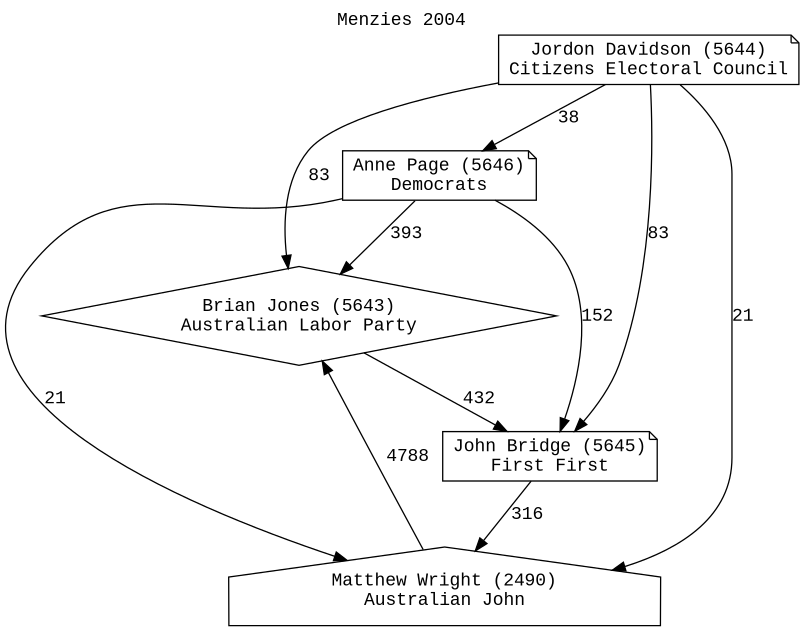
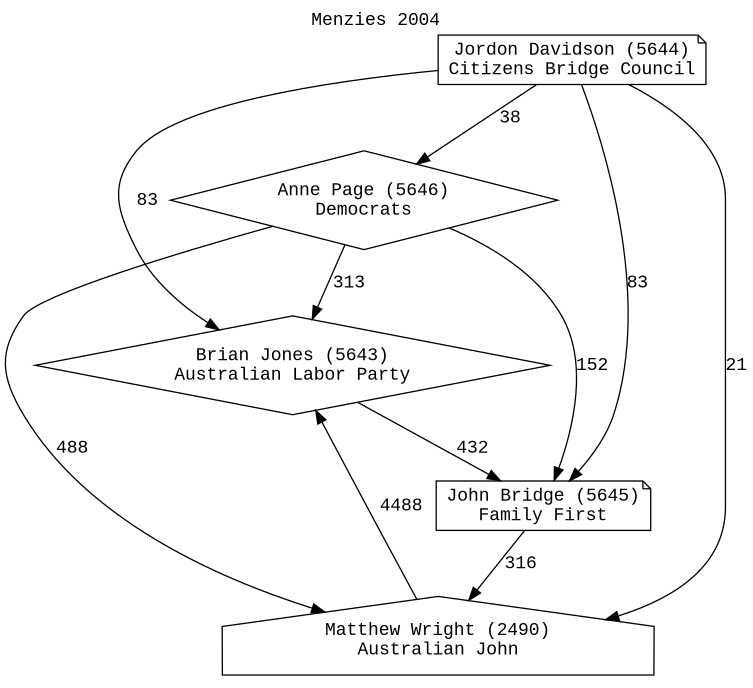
node "Jordon Davidson (5644) Citizens Electoral Council": label "Jordon Davidson (5644) Citizens Electoral Council" -> "Jordon Davidson (5644) Citizens Bridge Council"
node "Anne Page (5646) Democrats": shape note -> diamond
edge "Anne Page (5646) Democrats" -> "Brian Jones (5643) Australian Labor Party": label "393" -> "313"
edge "Anne Page (5646) Democrats" -> "Matthew Wright (2490) Australian John": label "21" -> "488"
edge "Matthew Wright (2490) Australian John" -> "Brian Jones (5643) Australian Labor Party": label "4788" -> "4488"
node "John Bridge (5645) First First": label "John Bridge (5645) First First" -> "John Bridge (5645) Family First"
